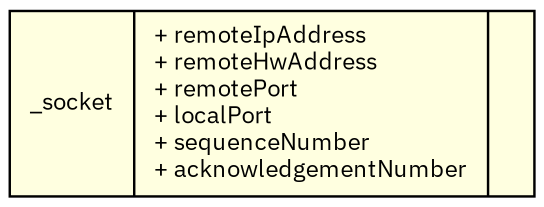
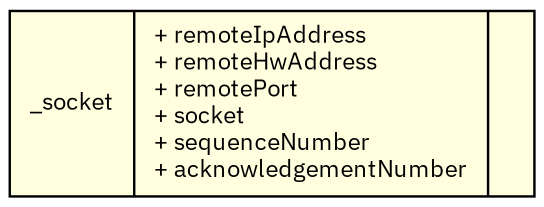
node "_socket": text "+ localPort" -> "+ socket"
